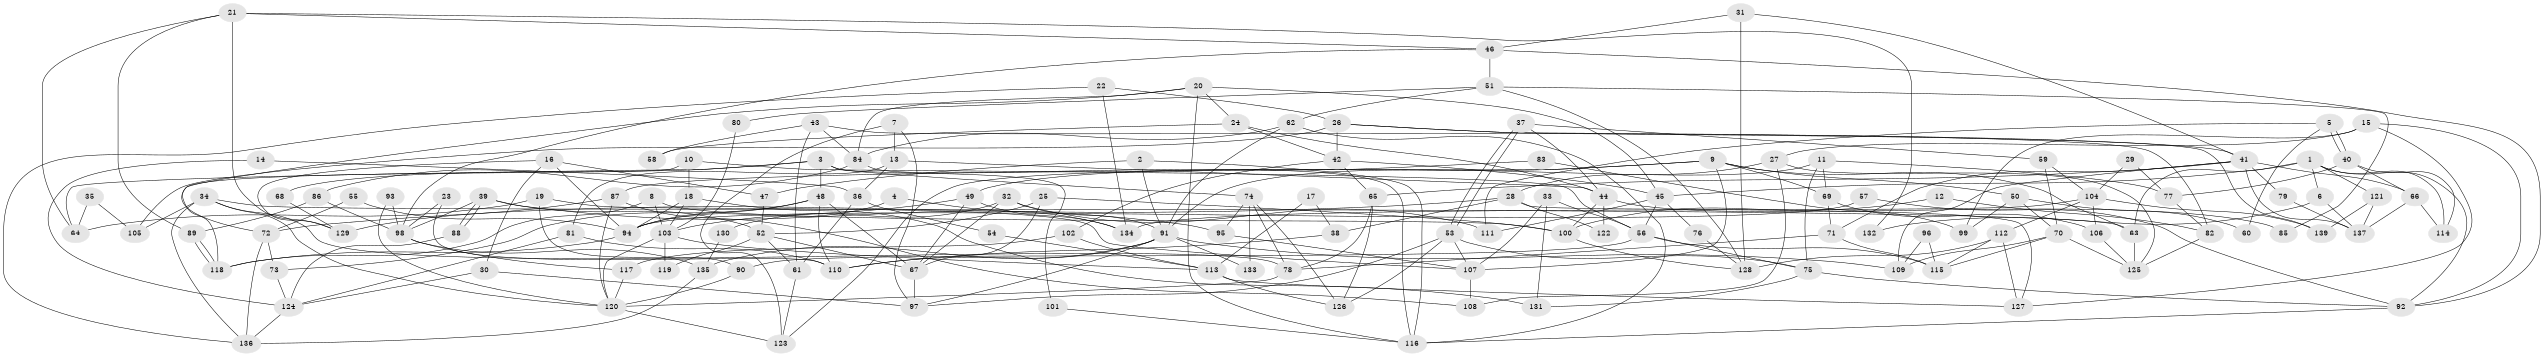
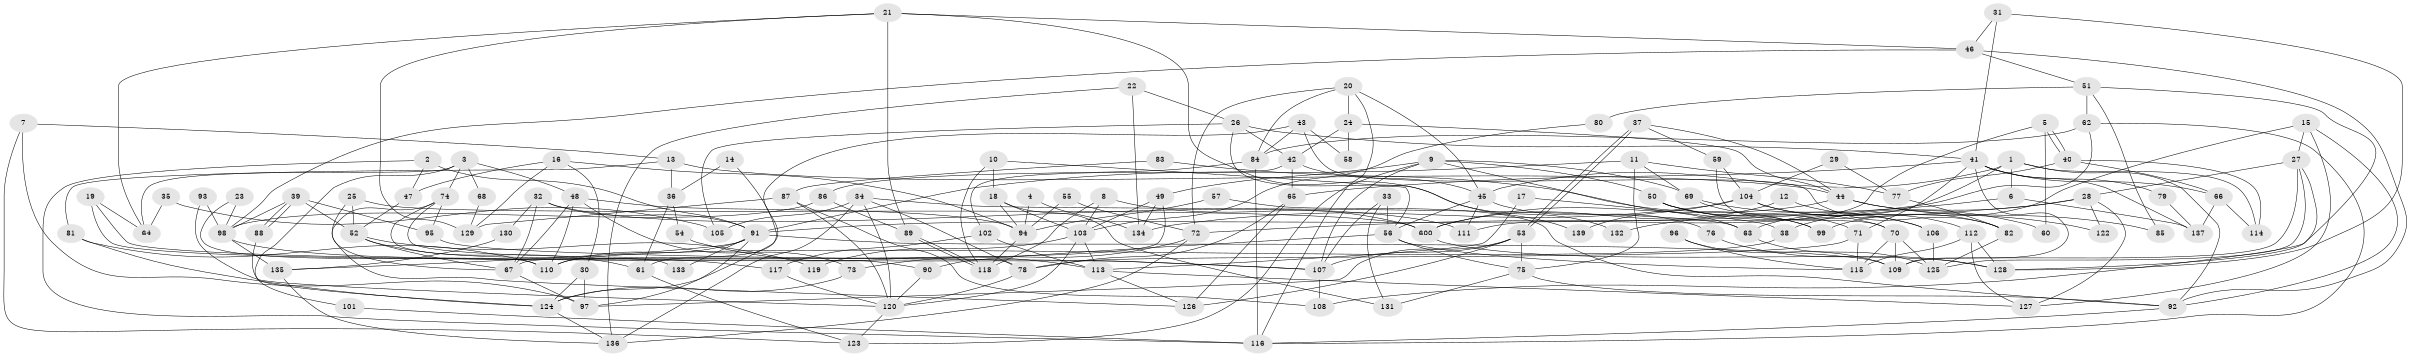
node "121": removed
node "100": label "100" -> "600"
edge "27" -- "109": added
